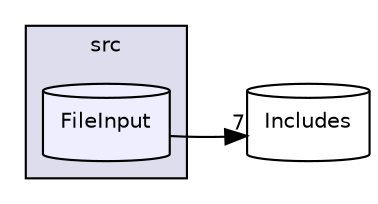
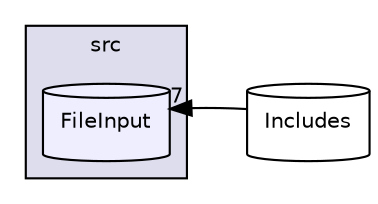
edge "FileInput" -> "Includes": reversed
